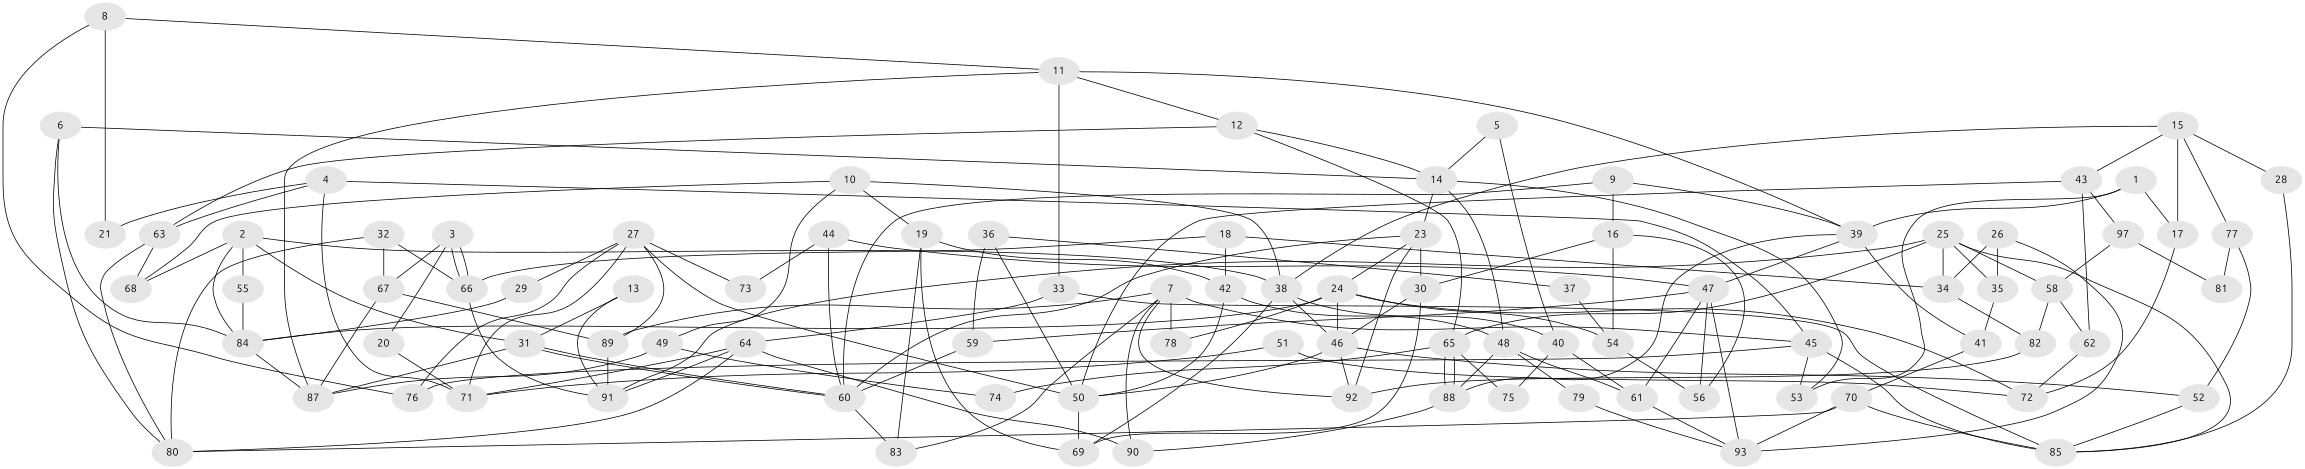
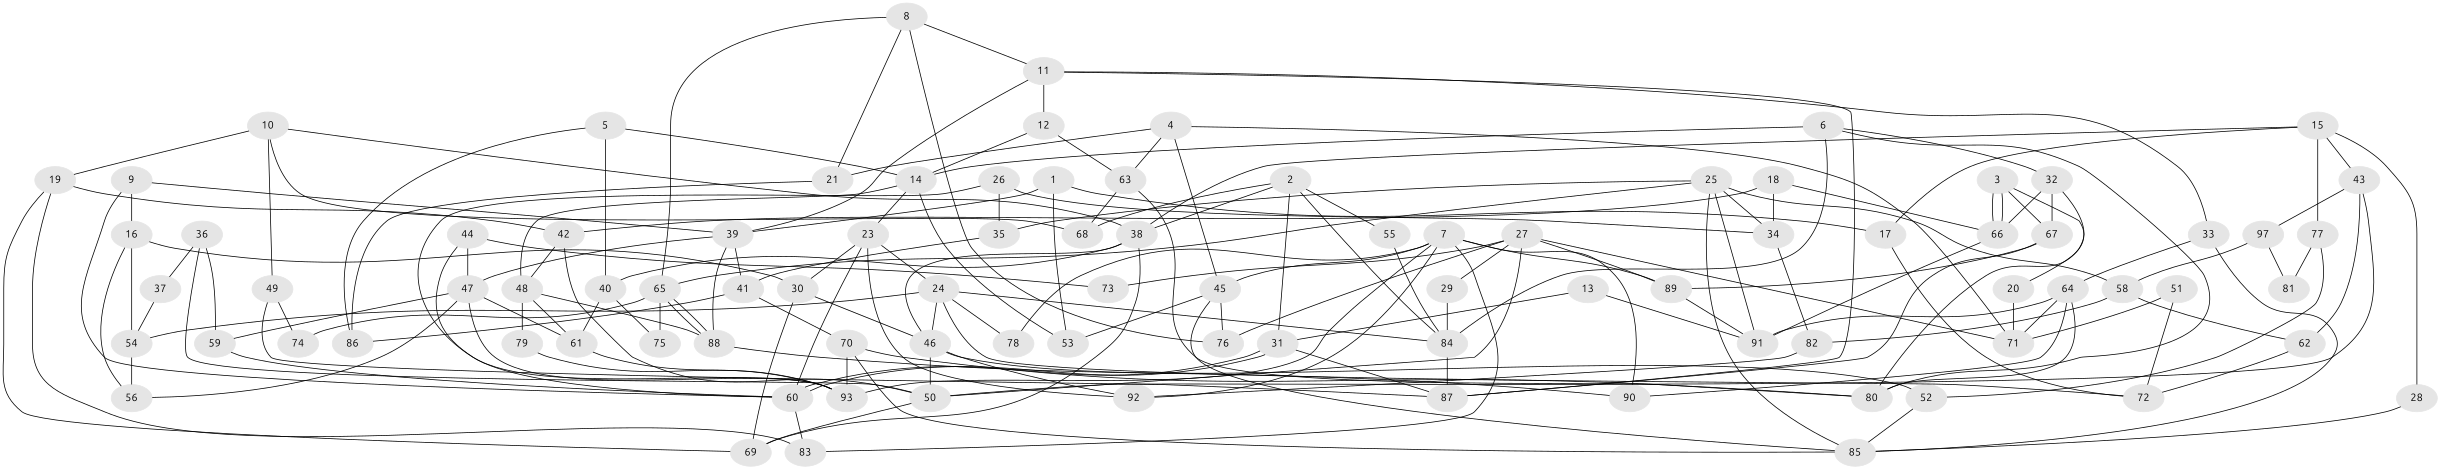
edge "6" -- "32": added
edge "12" -- "65": now "8" -- "65"
node "86": added
edge "7" -- "93": added
